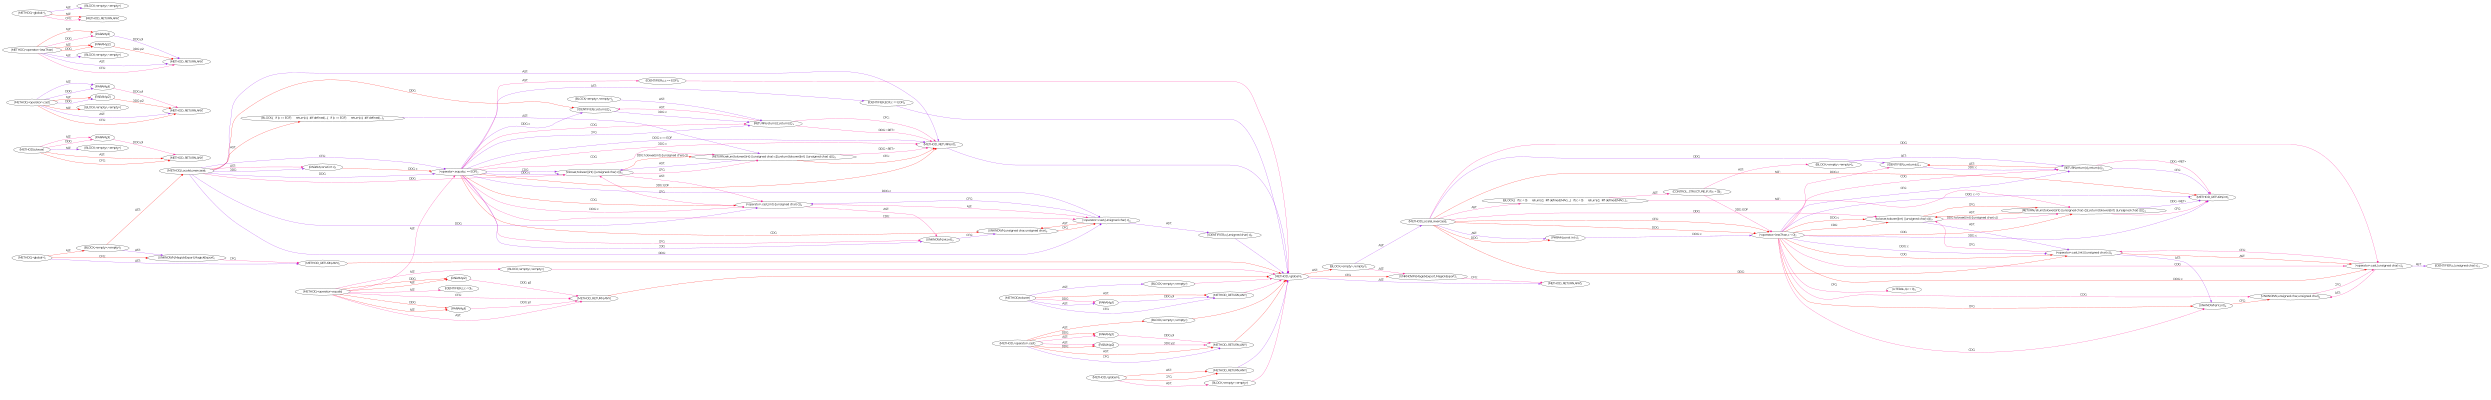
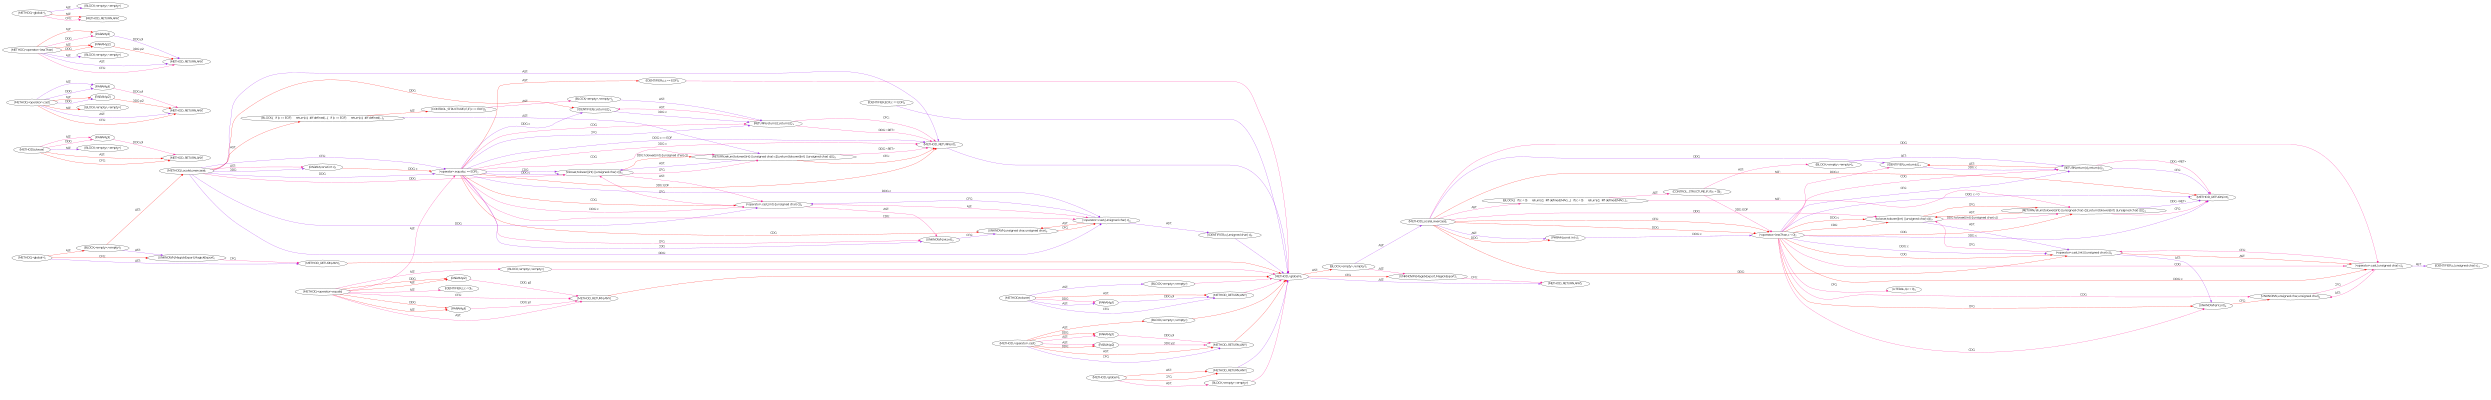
edge "(<operator>.equals,c == EOF)" -> "(IDENTIFIER,c,c == EOF)": color deeppink -> red
edge "(<operator>.equals,c == EOF)" -> "(IDENTIFIER,EOF,c == EOF)": removed, label "AST:"
node "(CONTROL_STRUCTURE,IF,if (c == EOF))": added
